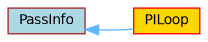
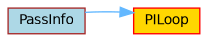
edge "PILoop" -> "PassInfo": reversed
